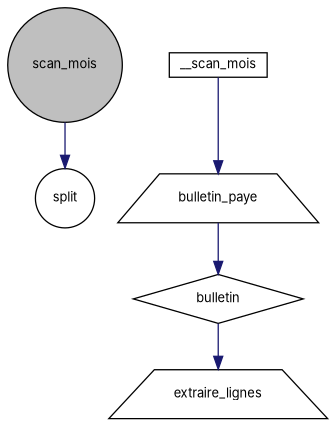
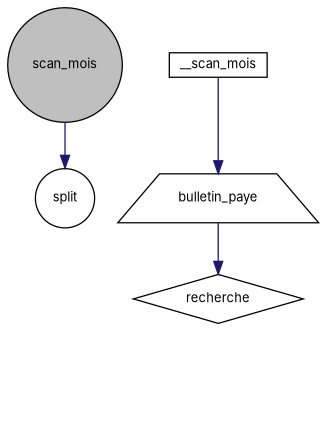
node "bulletin": label "bulletin" -> "recherche"
node "extraire_lignes": removed
